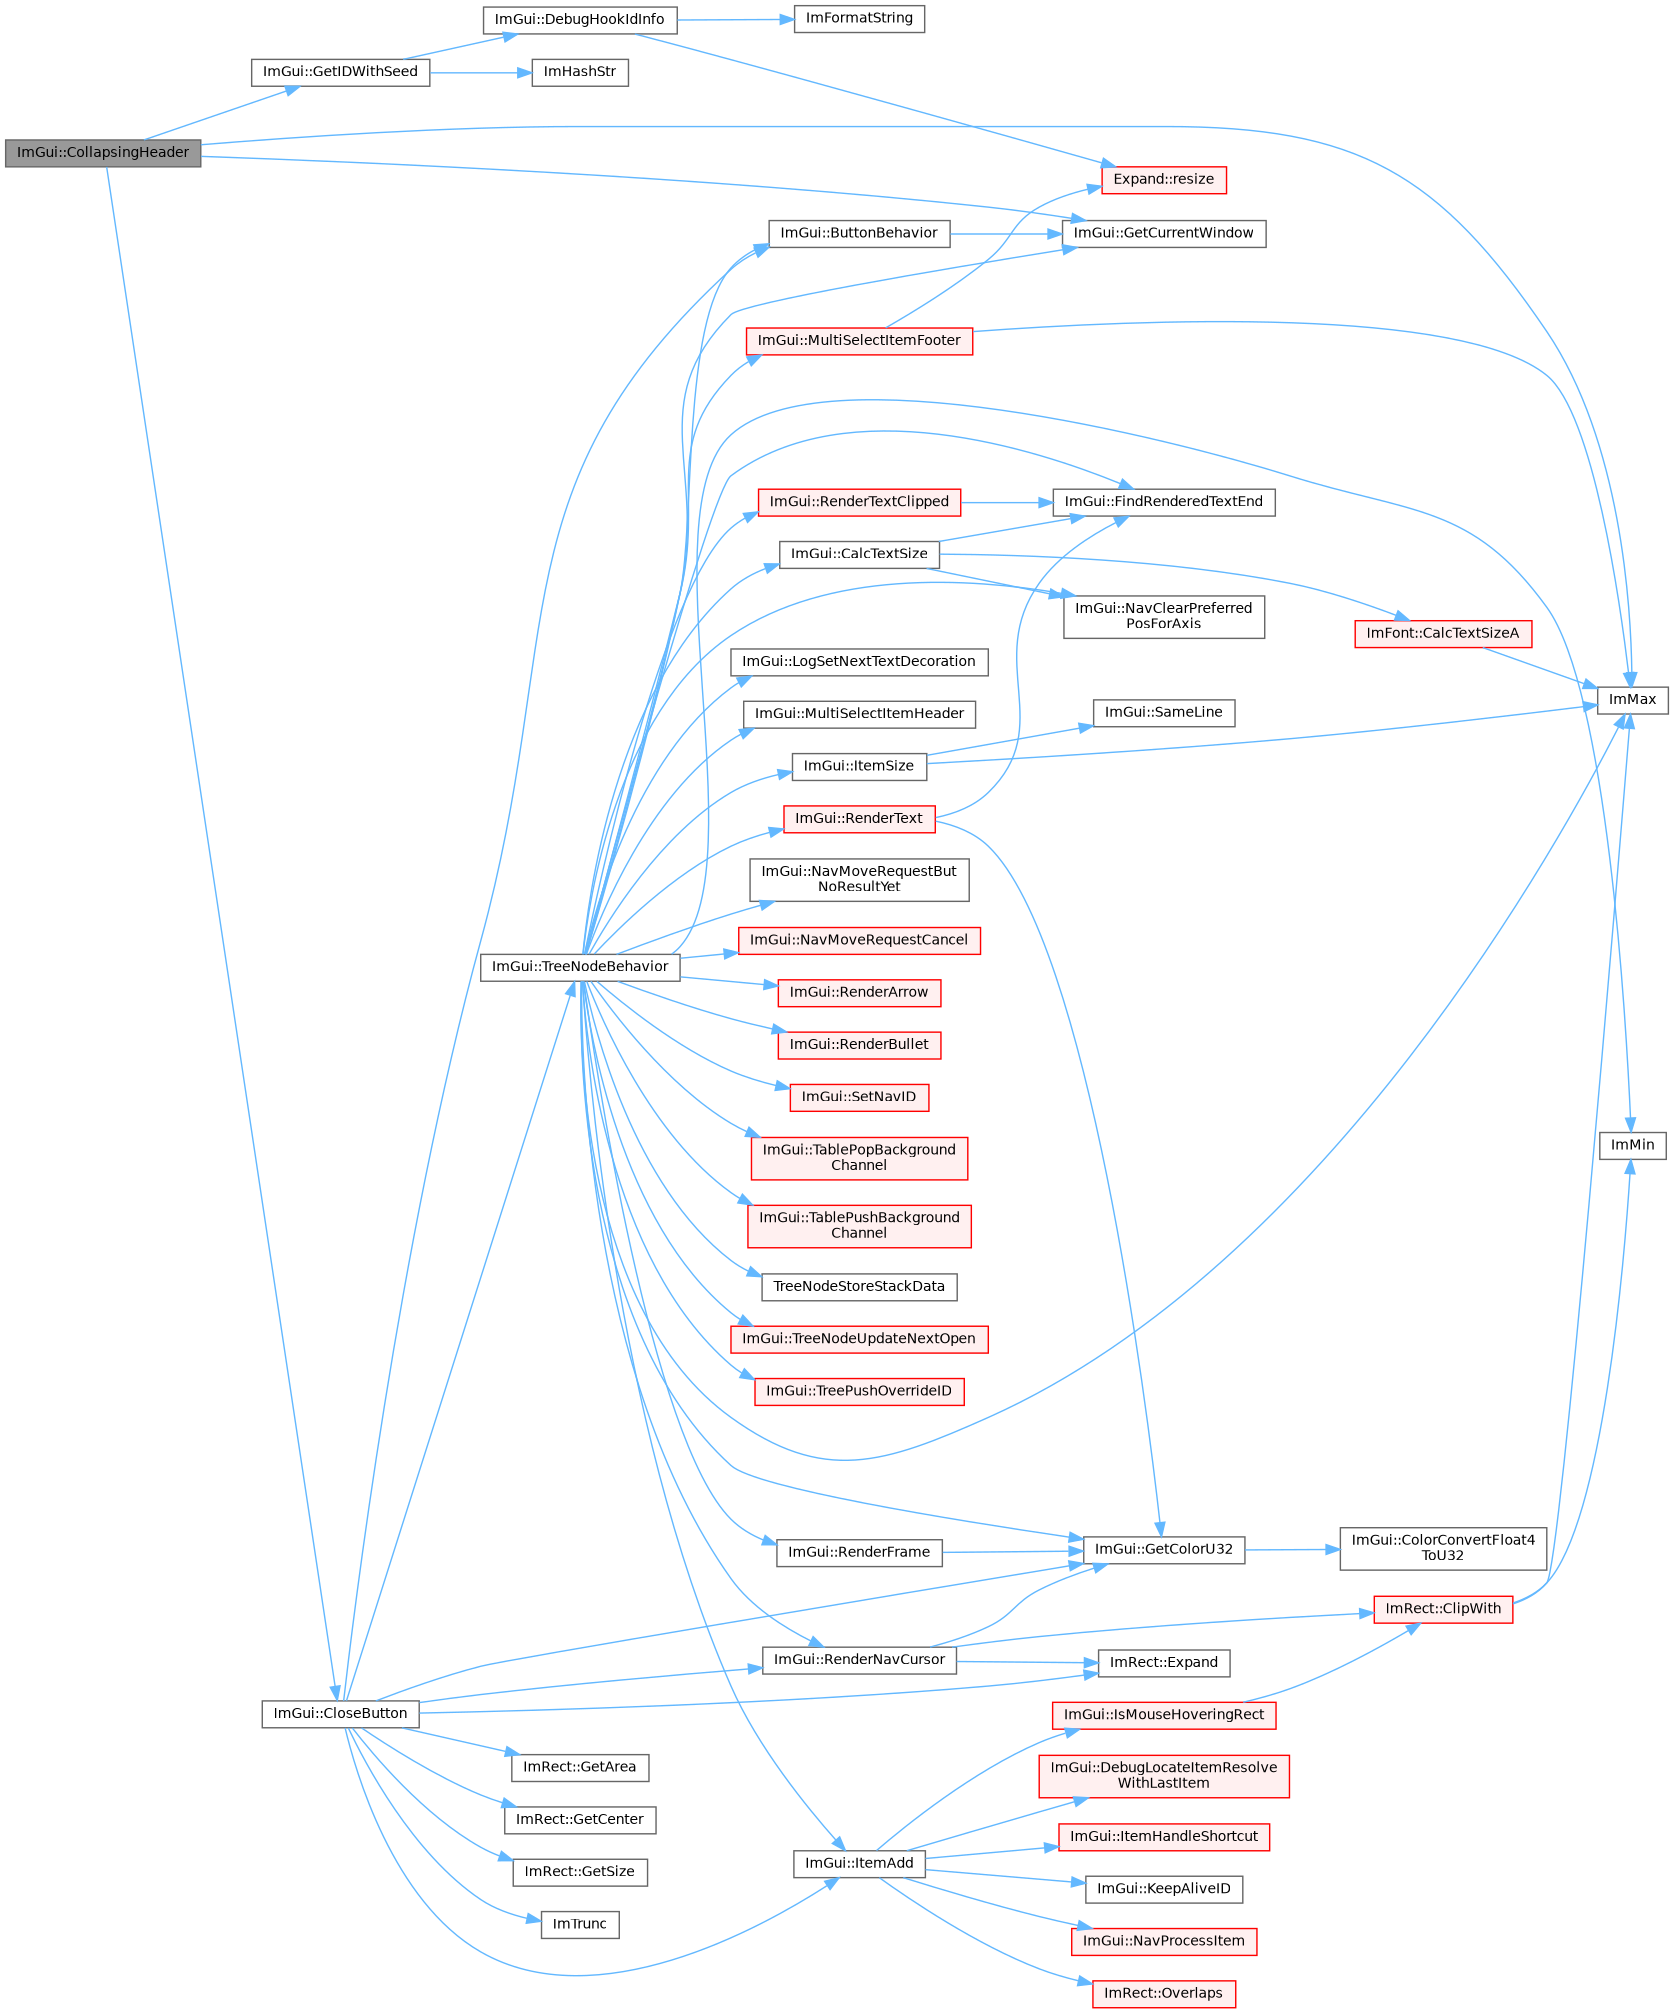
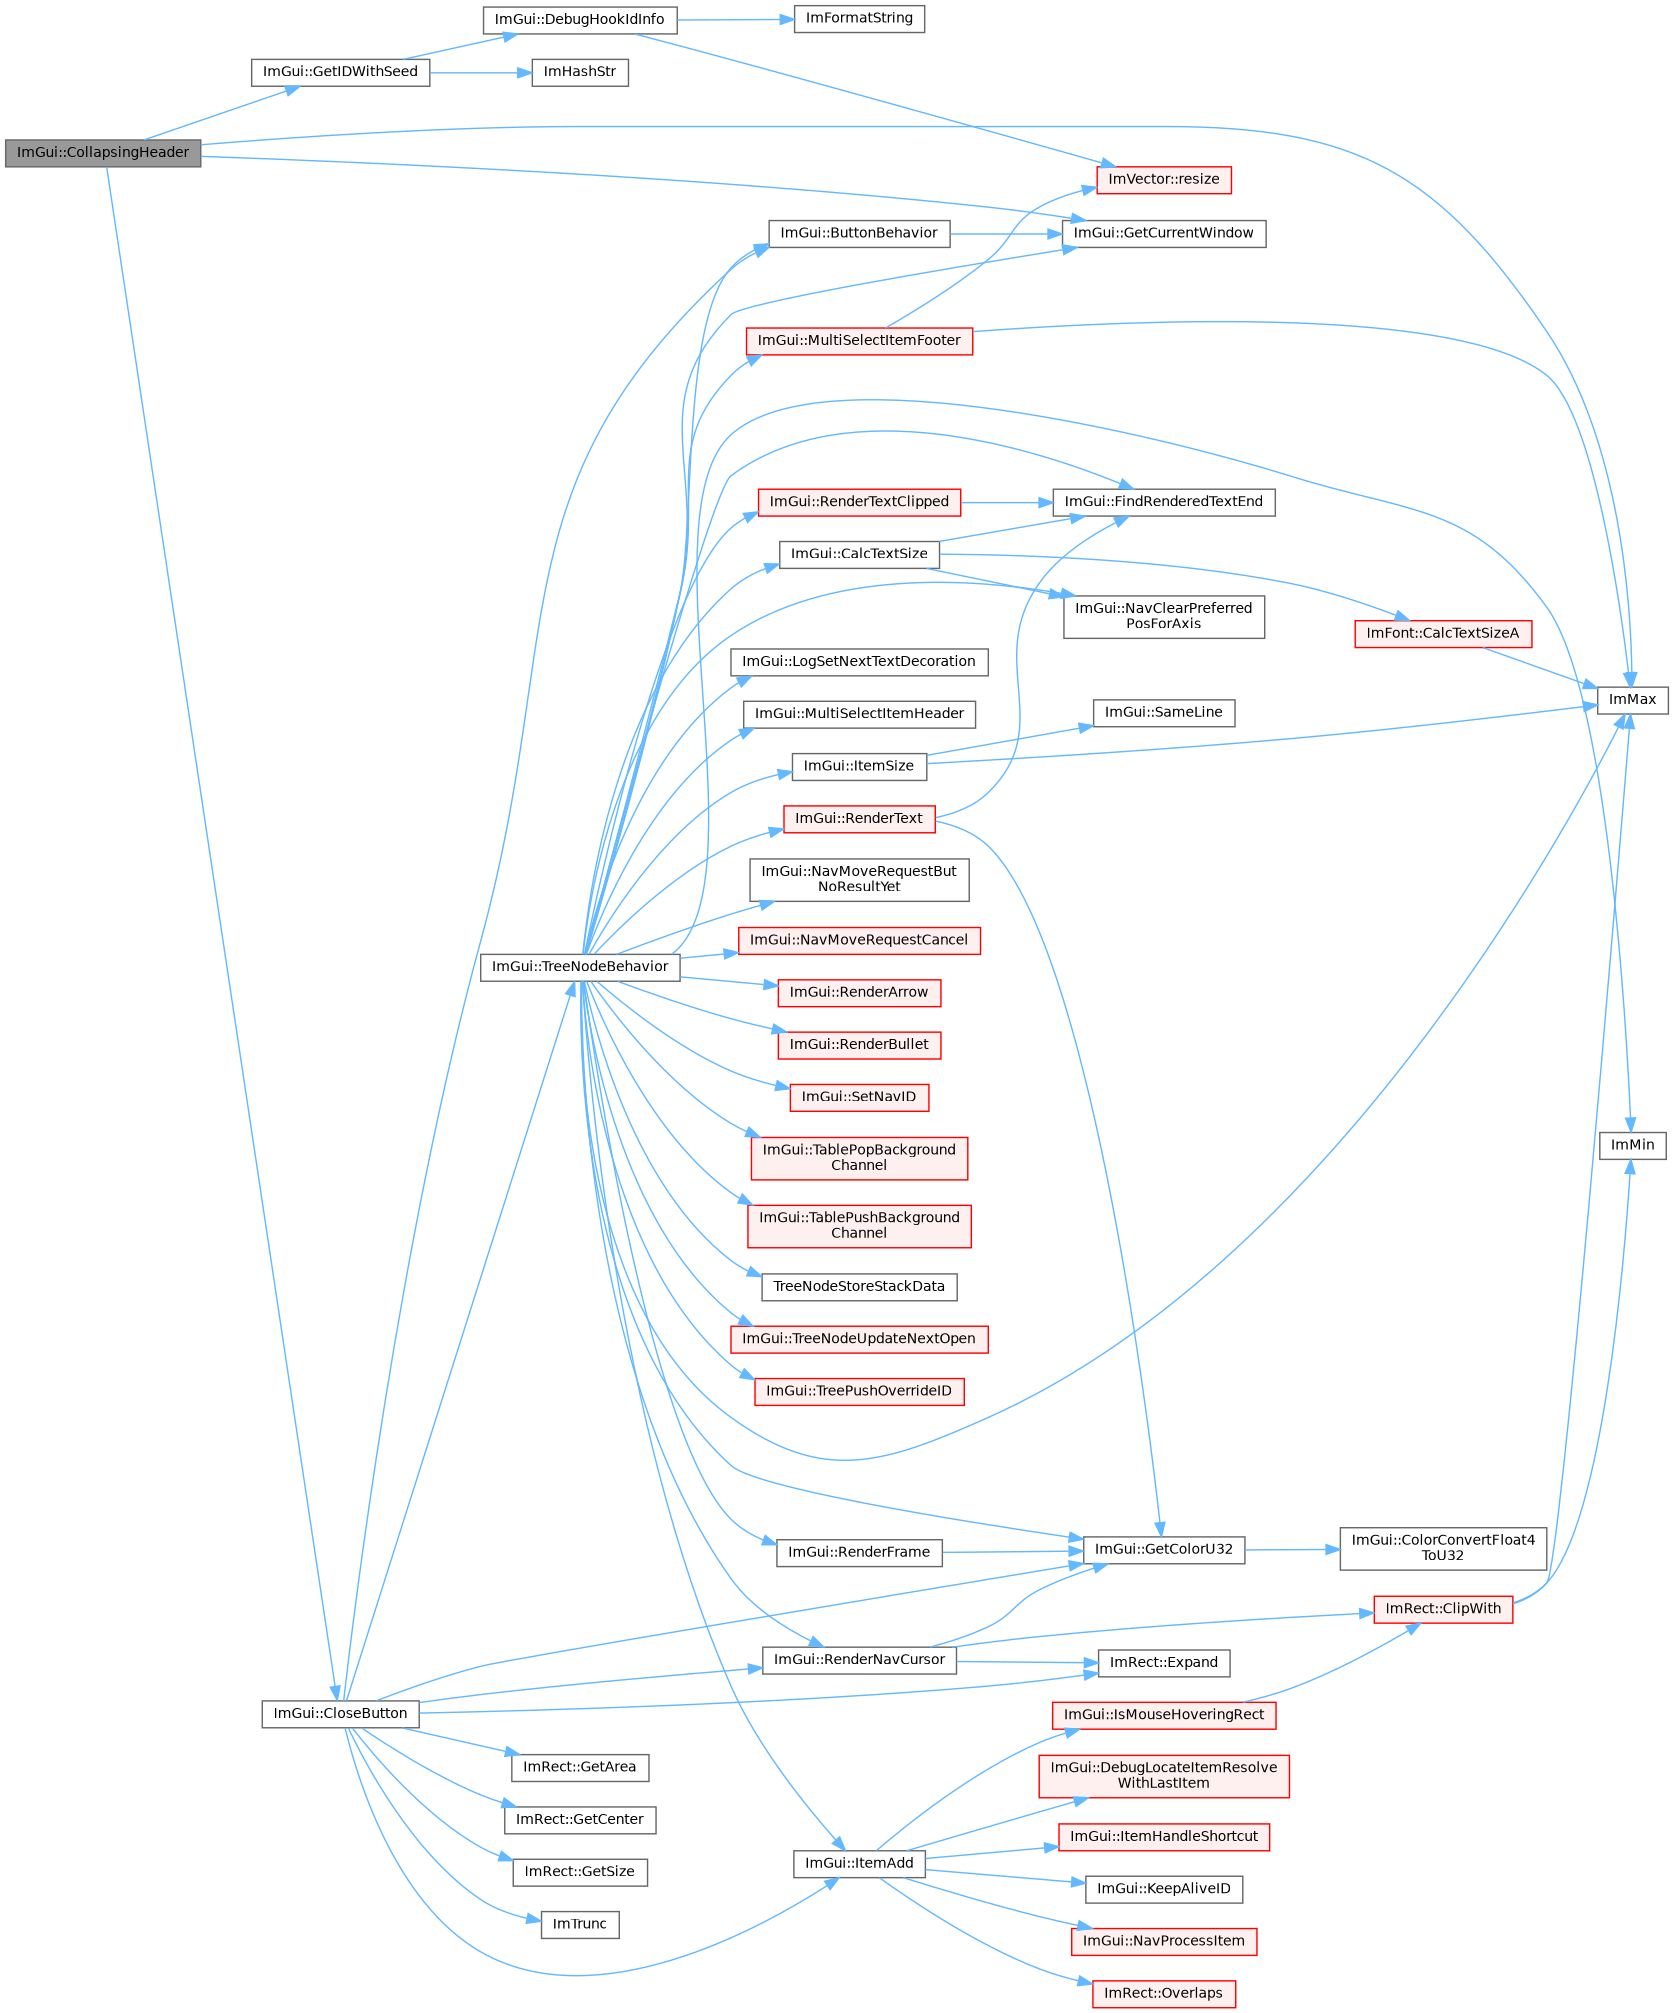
node "Expand::resize": label "Expand::resize" -> "ImVector::resize"
